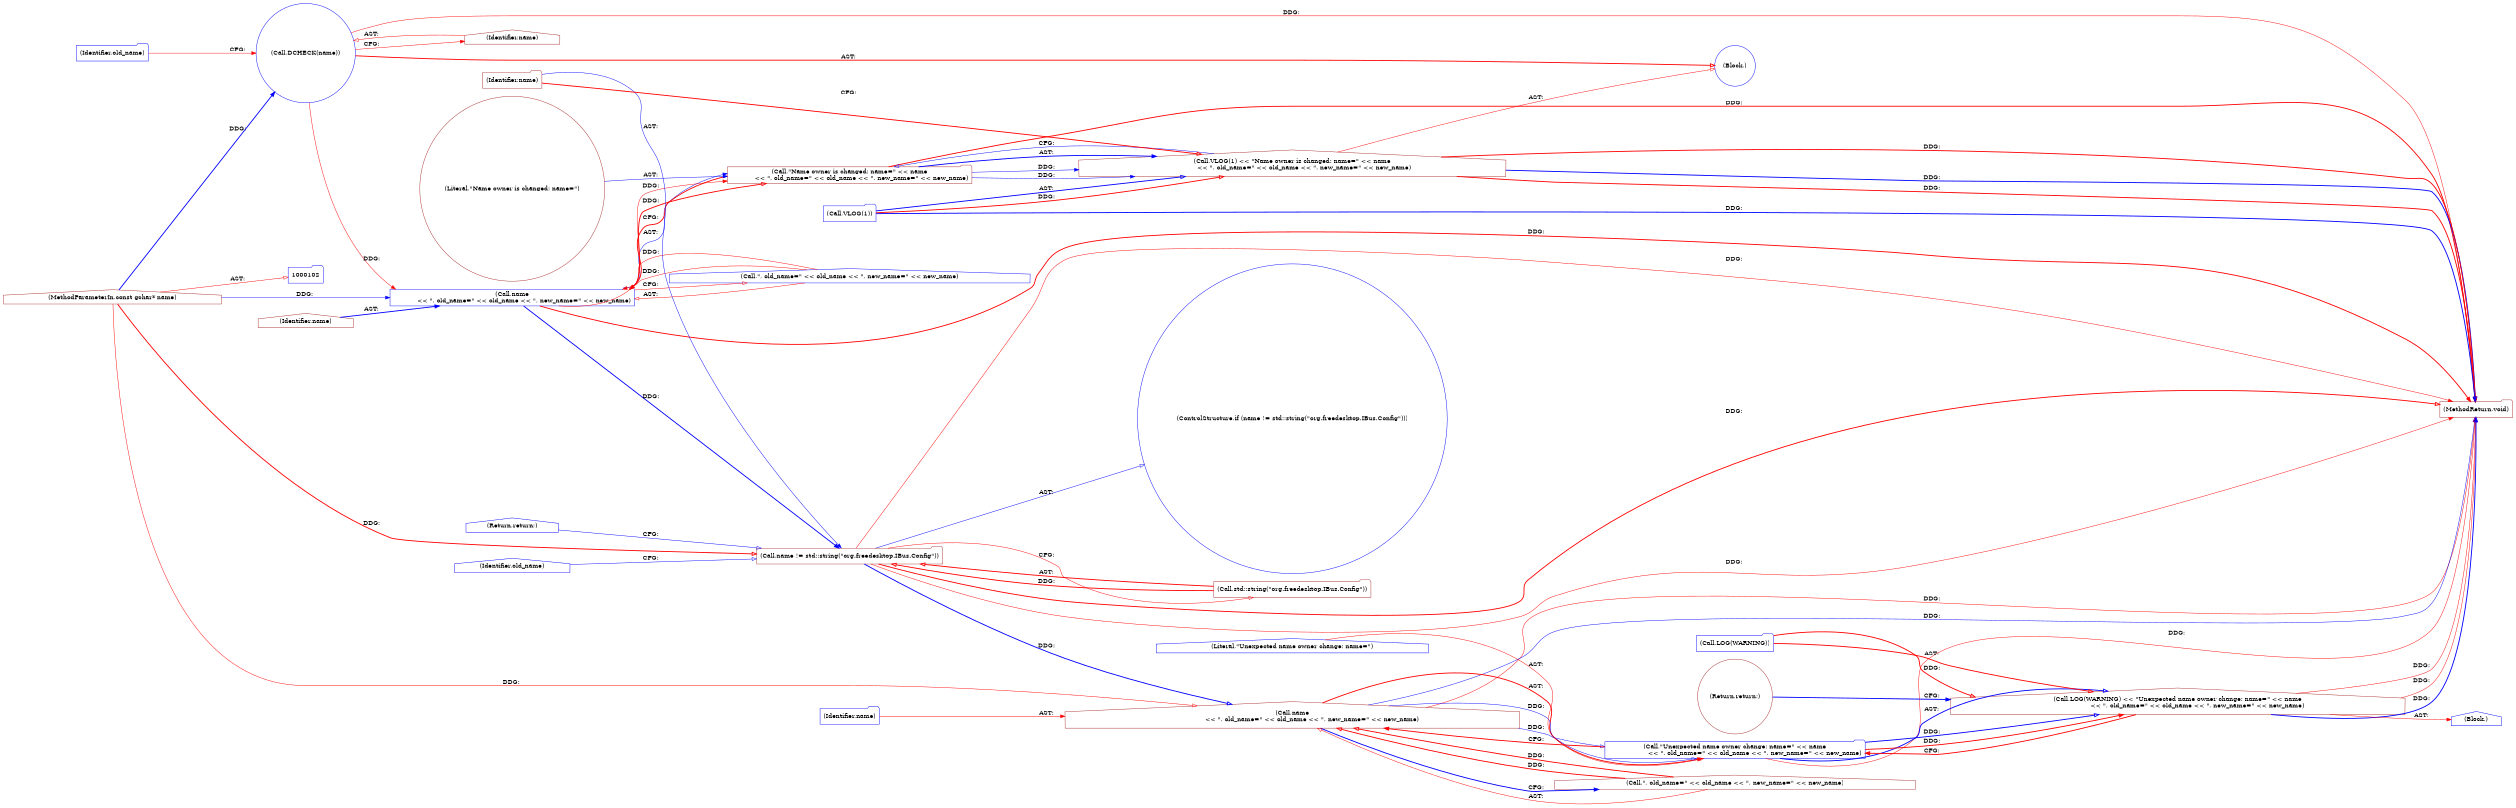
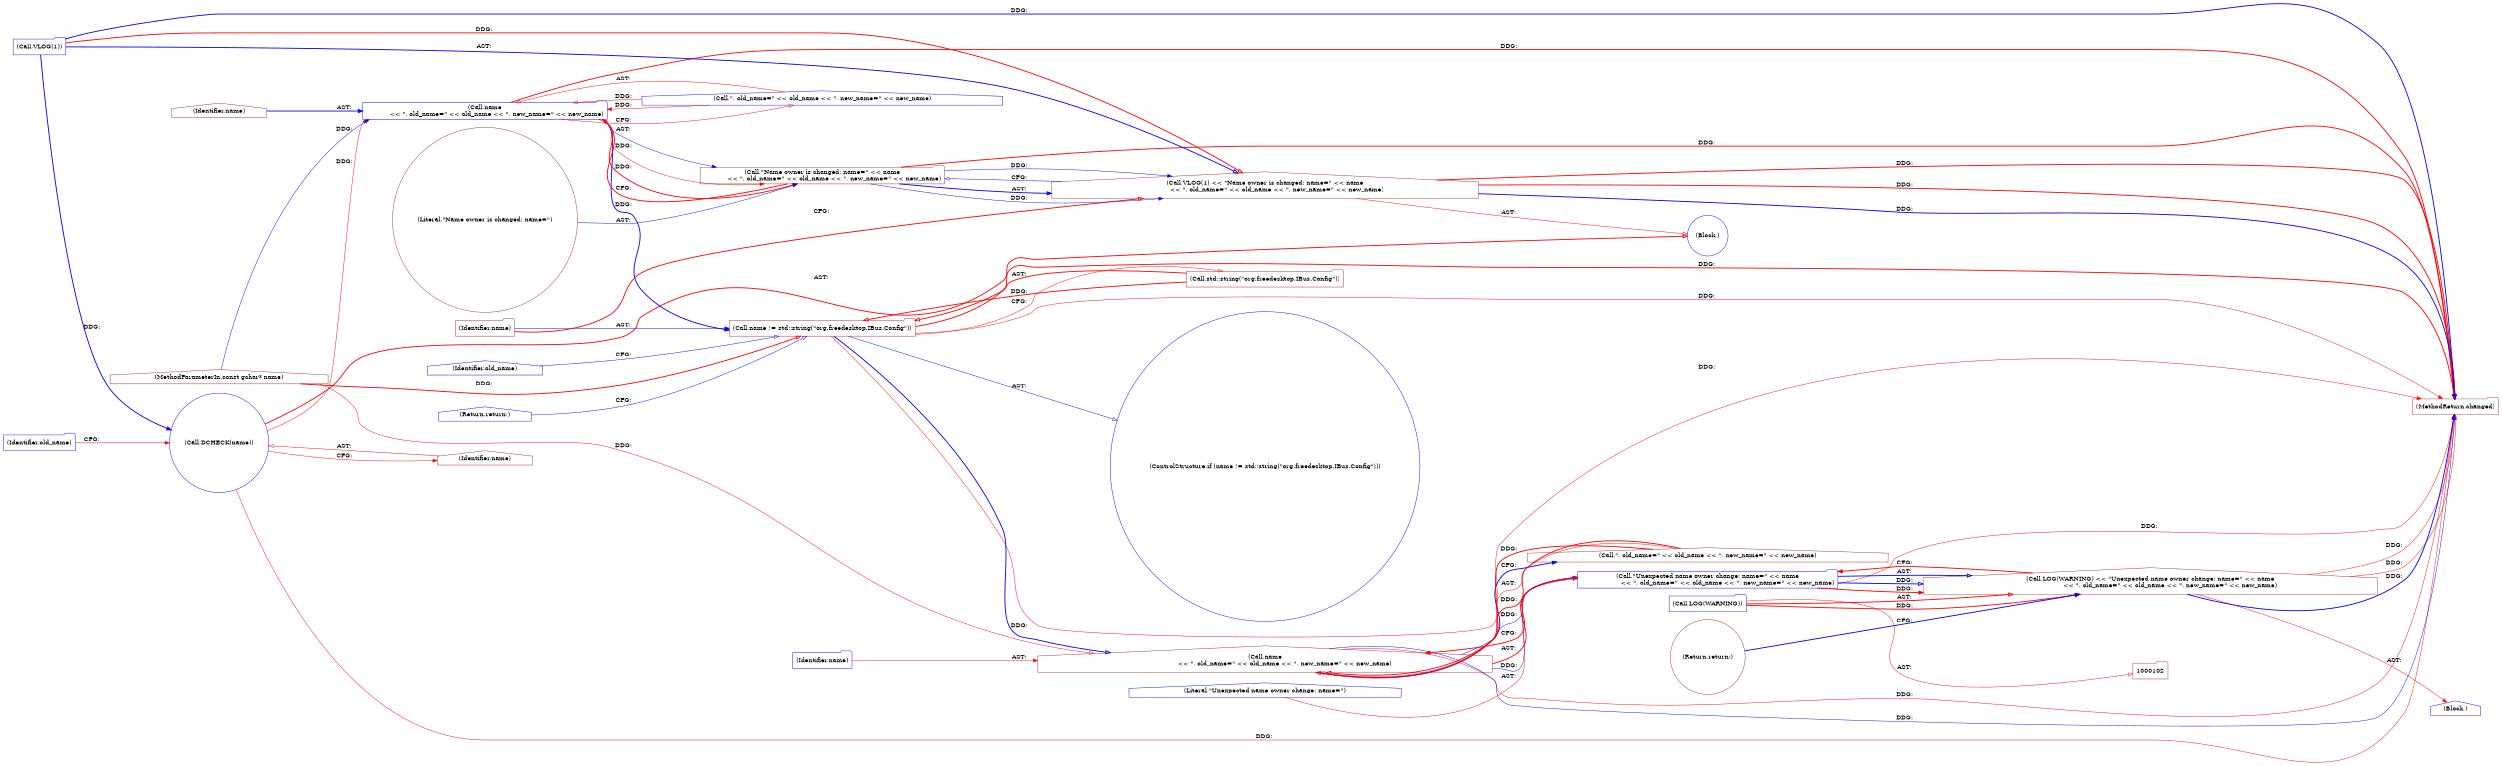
edge "(MethodParameterIn,const gchar* name)" -> "(Call,DCHECK(name))": now "(Call,VLOG(1))" -> "(Call,DCHECK(name))"
node "1000102": color blue -> brown
edge "(MethodParameterIn,const gchar* name)" -> "1000102": now "(Call,LOG(WARNING))" -> "1000102"
node "(MethodReturn,void)": label "(MethodReturn,void)" -> "(MethodReturn,changed)"
